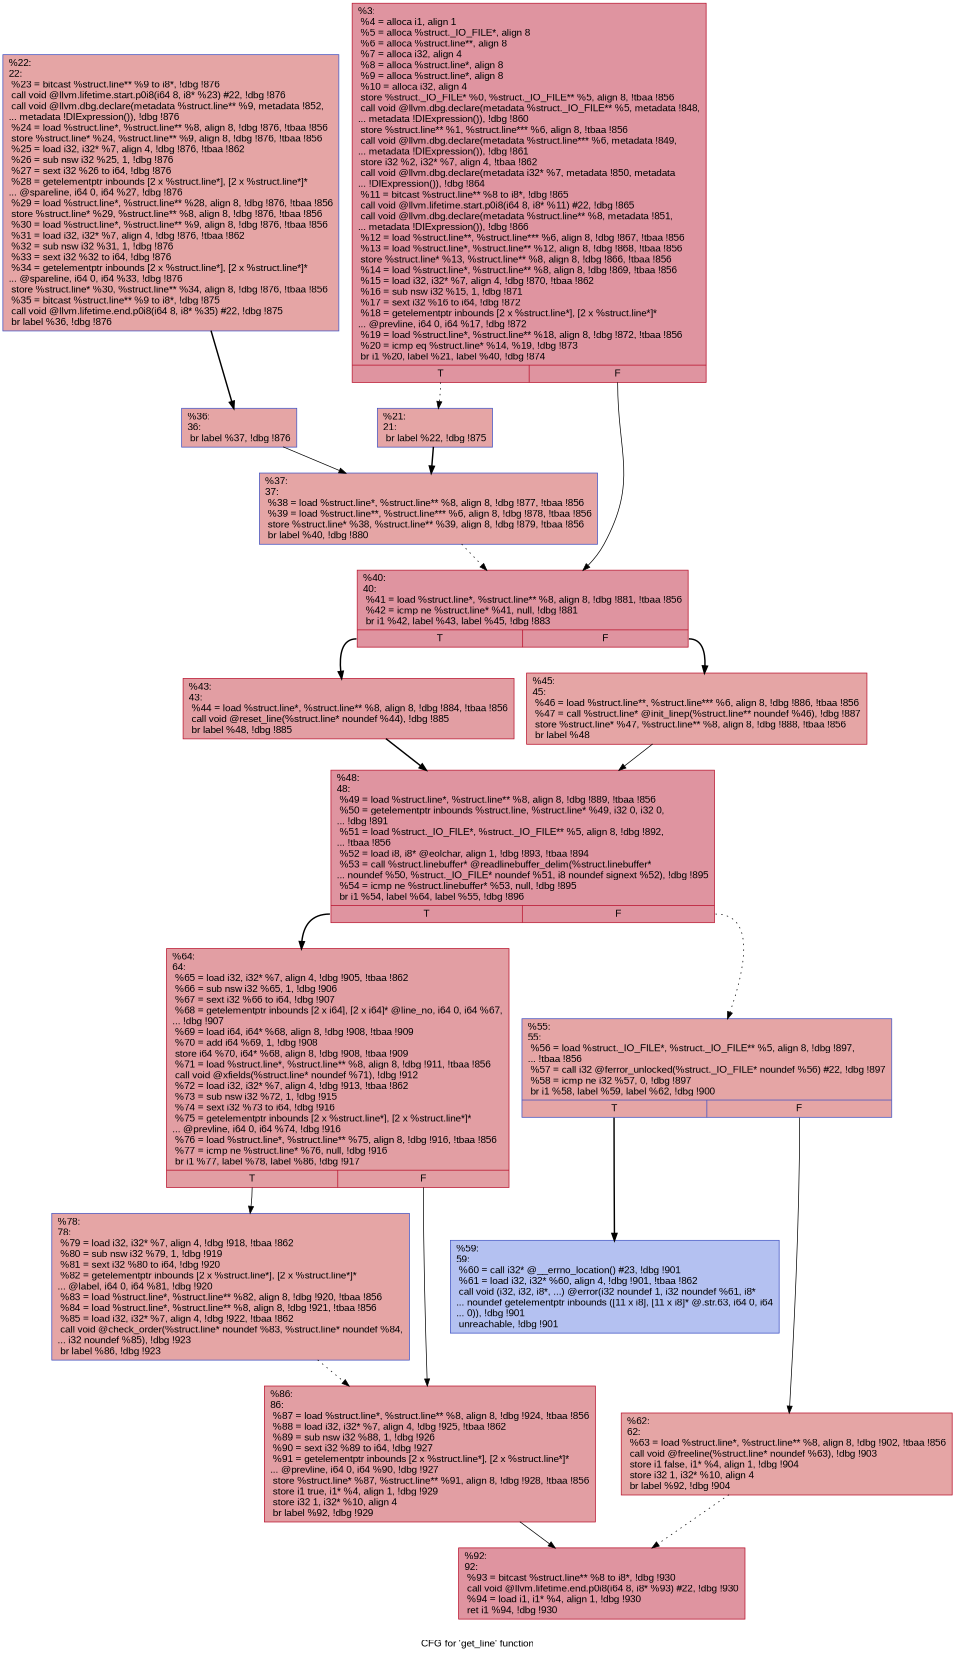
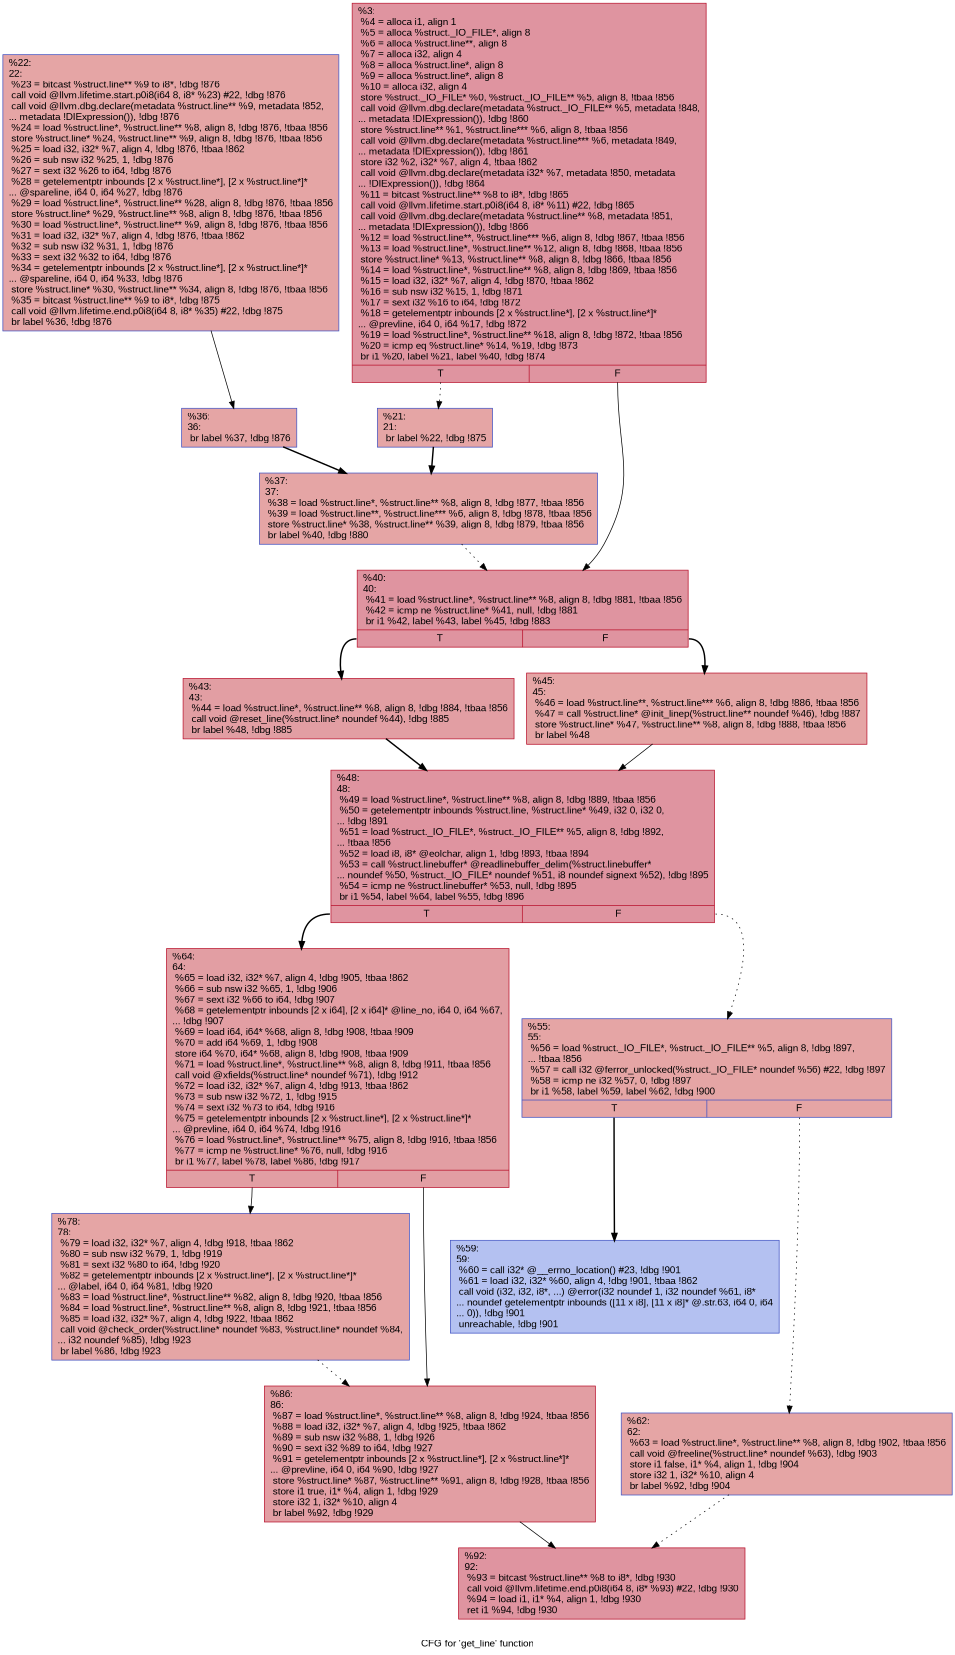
edge "%22:" -> "%36:": style bold -> solid
edge "%36:" -> "%37:": style solid -> bold
edge "%55:" -> "%62:": style solid -> dotted
node "%62:": color #b70d28ff -> #3d50c3ff
